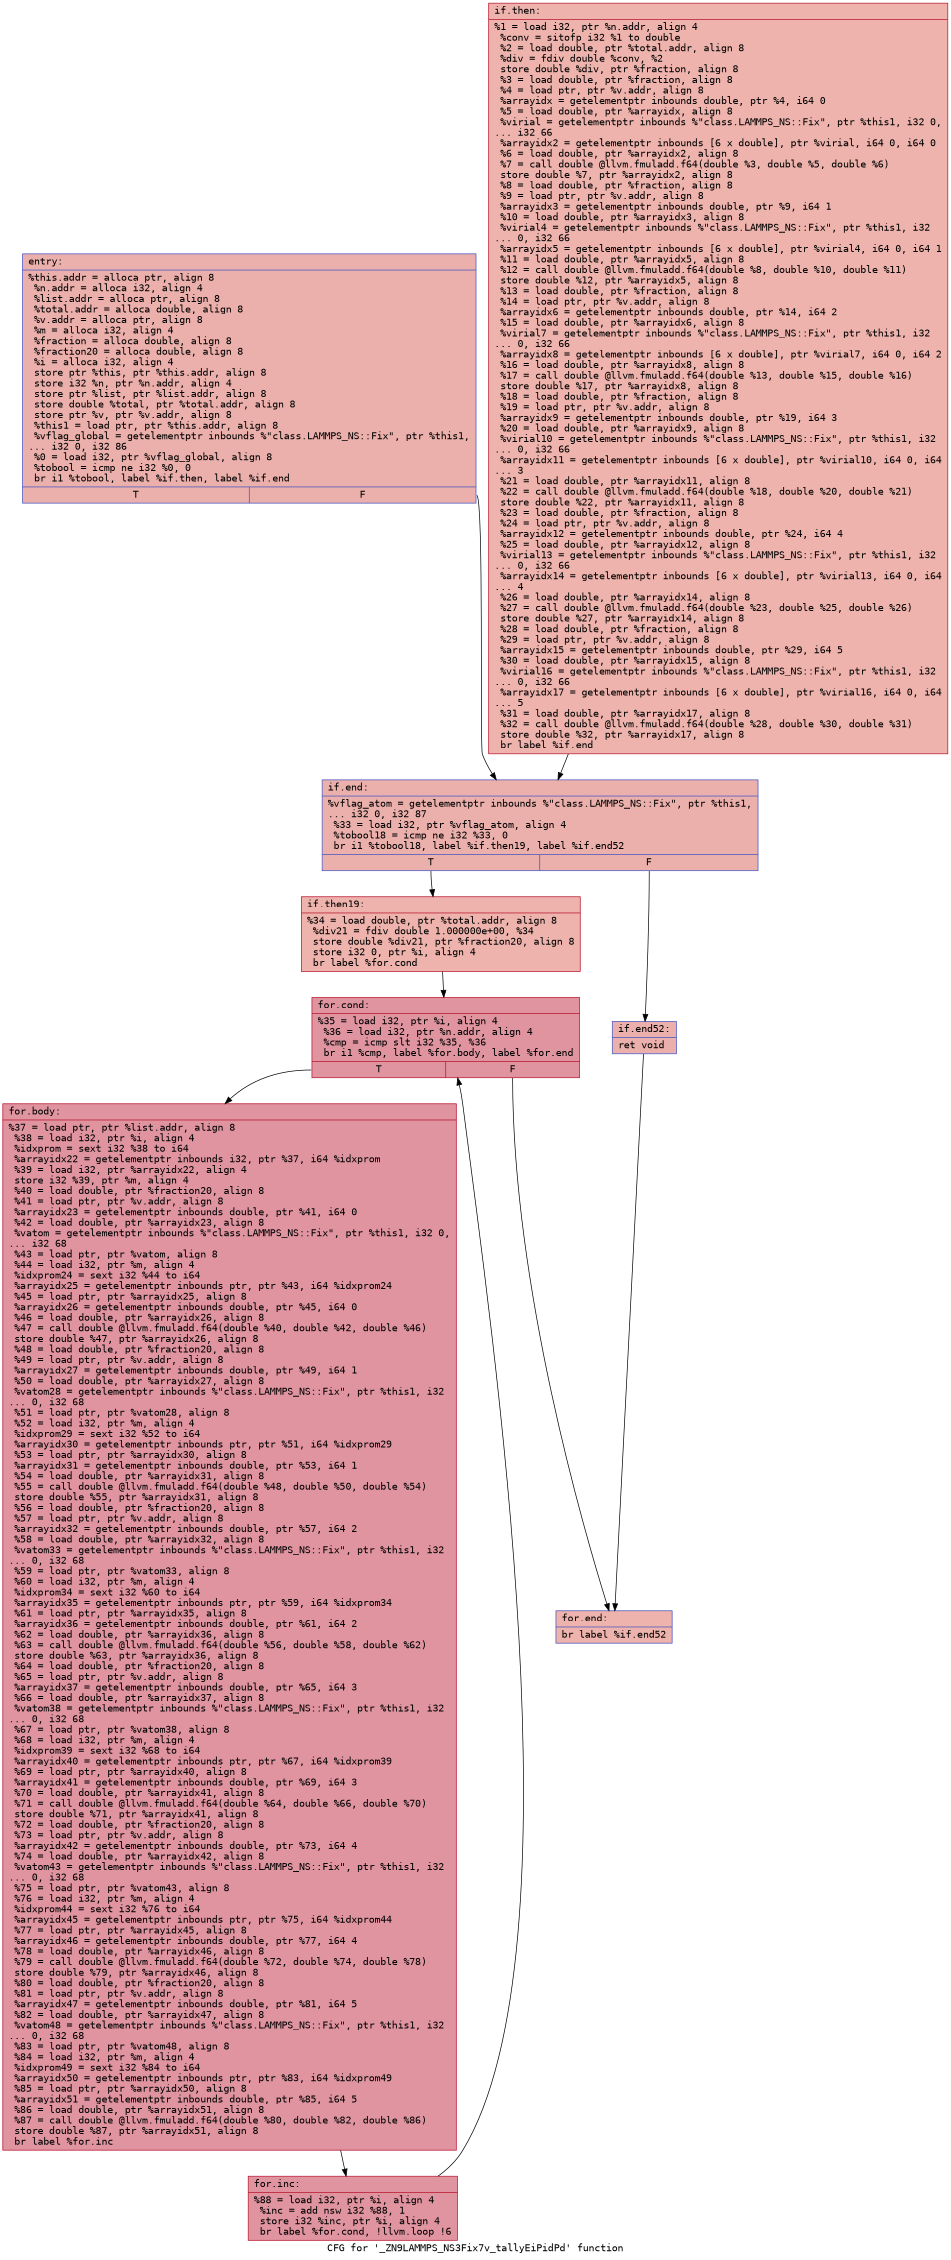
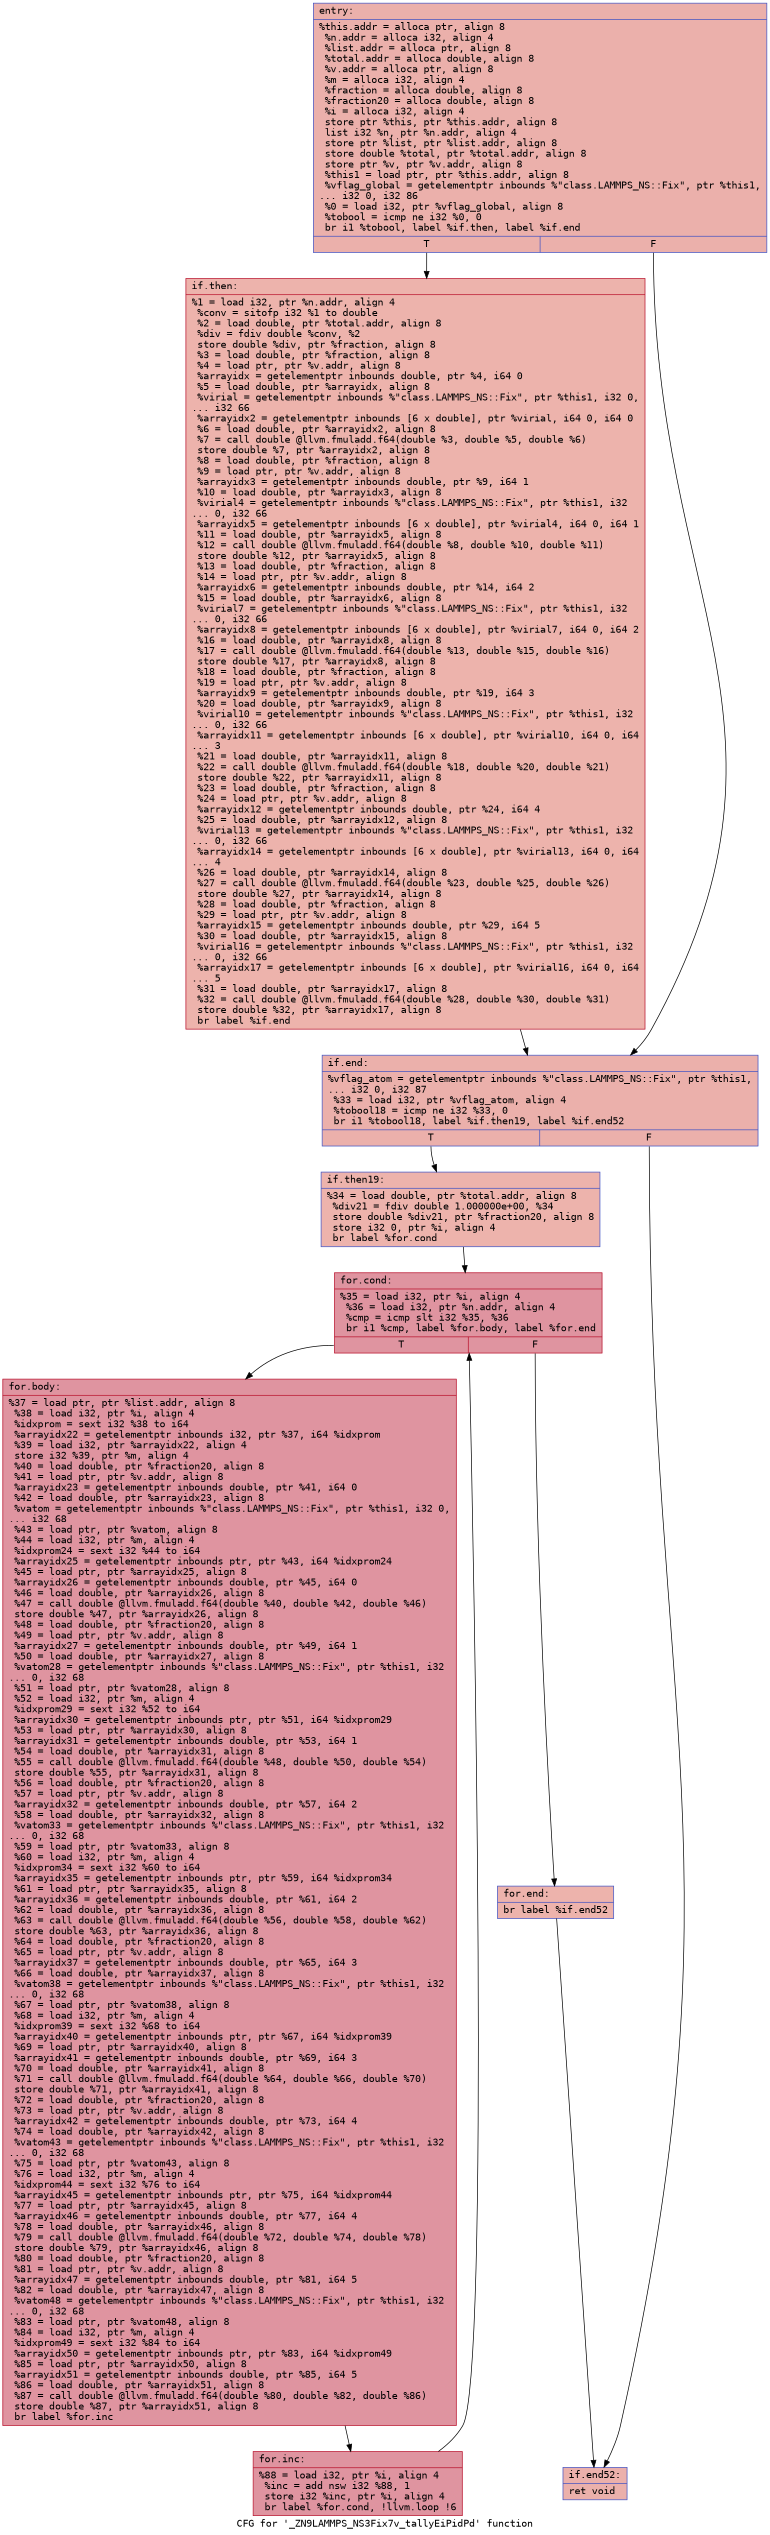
edge "entry:" -> "if.then:": added
node "entry:": text "store i32 %n, ptr %n.addr, align 4" -> "list i32 %n, ptr %n.addr, align 4"
node "if.then19:": color #b70d28ff -> #3d50c3ff
edge "if.end52:" -> "for.end:": reversed
